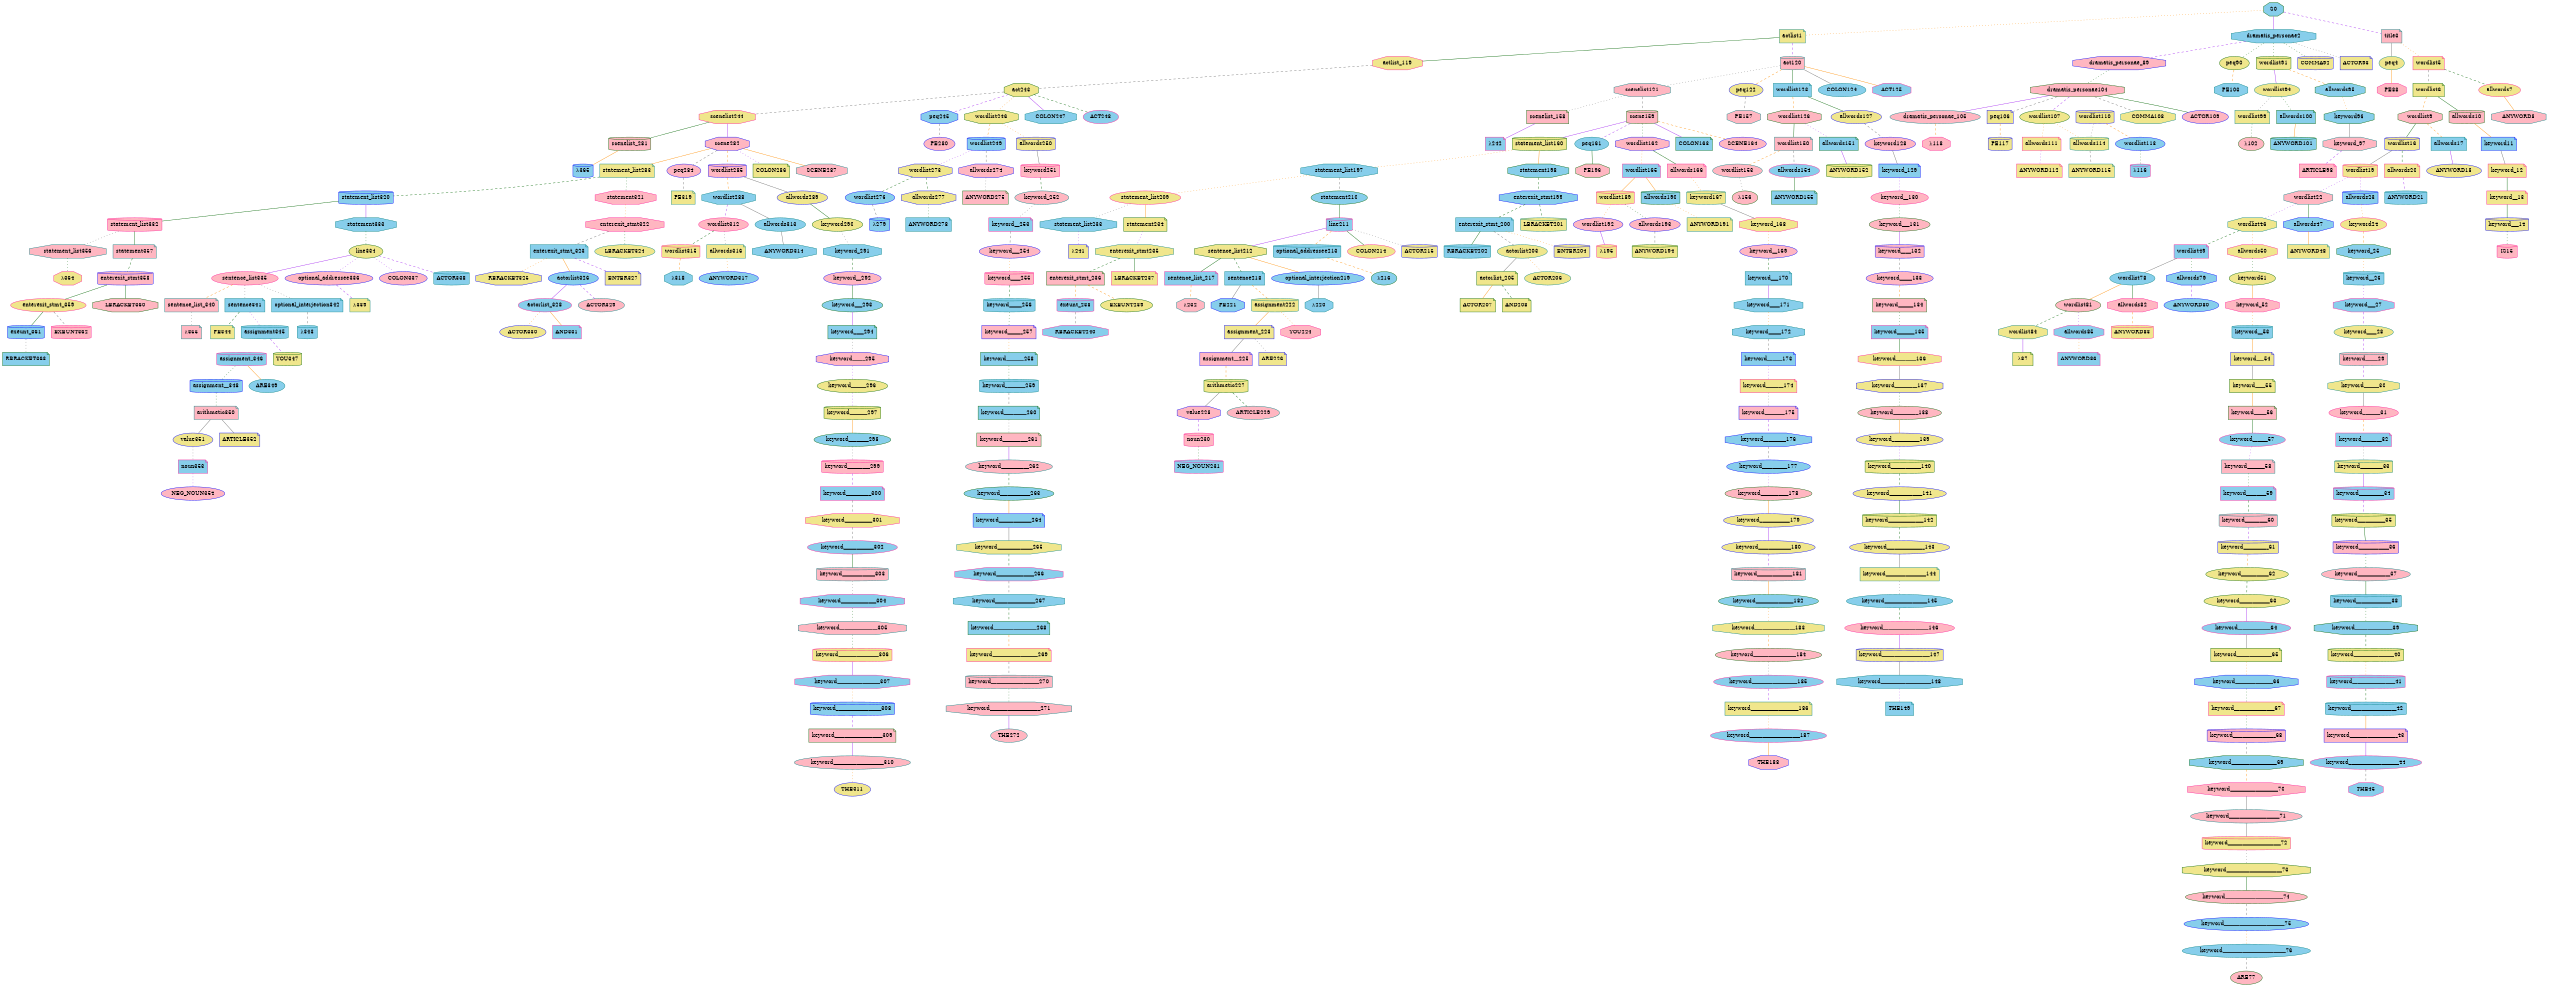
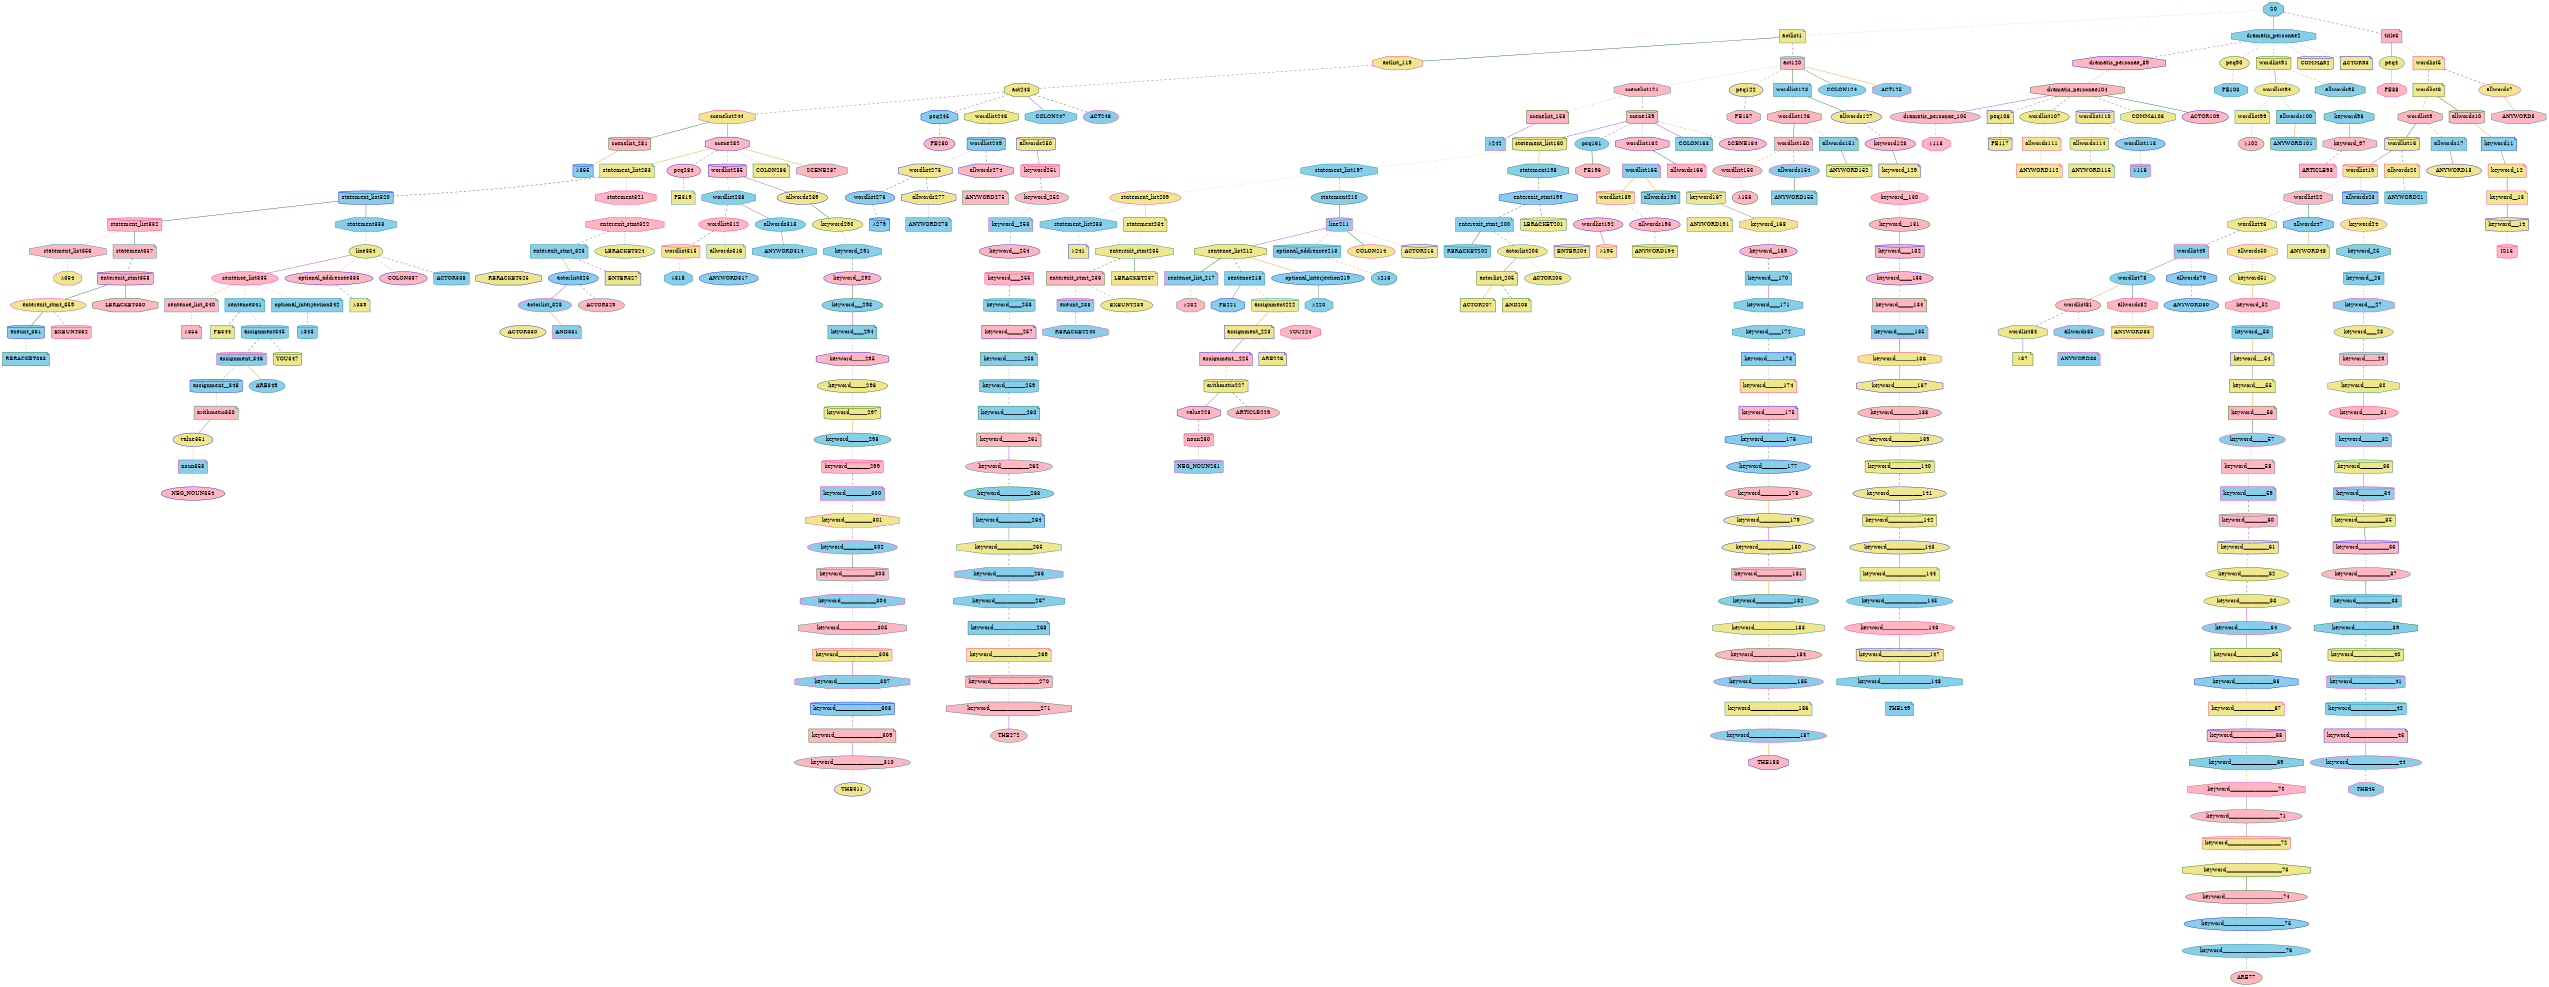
node "keyword_129": fillcolor skyblue -> khaki
edge "assignment345" -- "assignment_346": added
node "ARTICLE352": removed
